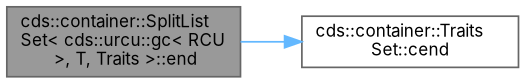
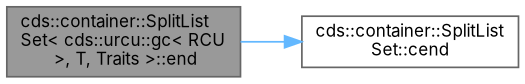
node "cds::container::Traits Set::cend": label "cds::container::Traits Set::cend" -> "cds::container::SplitList Set::cend"
